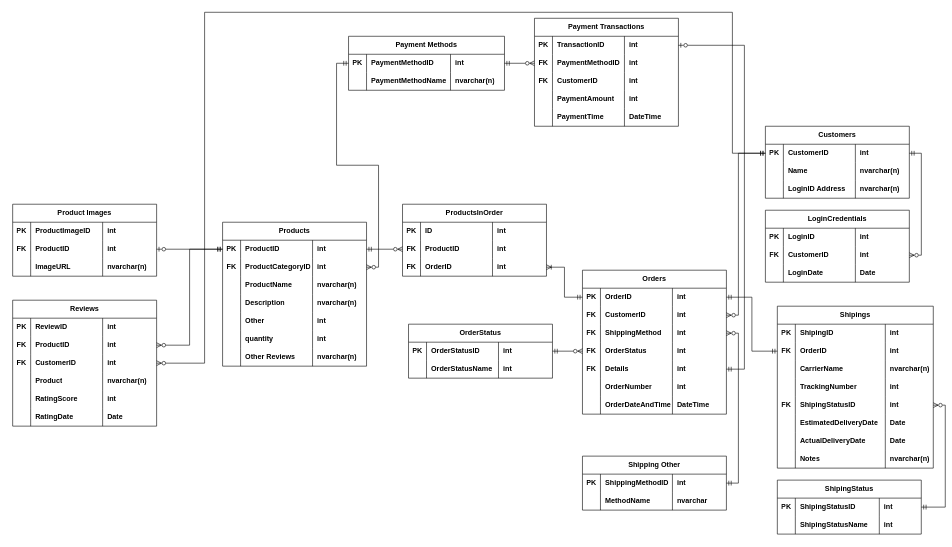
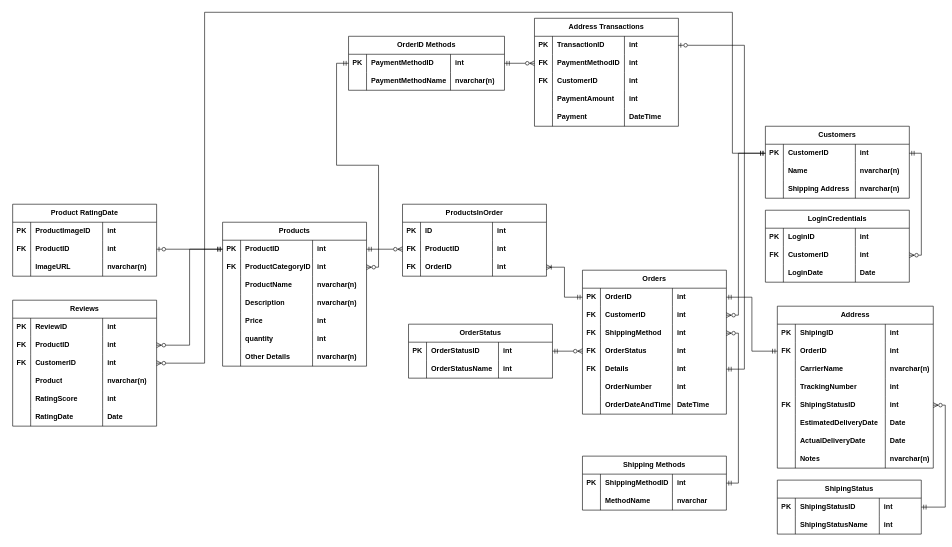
node "Payment Transactions": label "Payment Transactions" -> "Address Transactions"
node "Payment Methods": label "Payment Methods" -> "OrderID Methods"
node "PaymentTime": label "PaymentTime" -> "Payment"
node "LoginID Address": label "LoginID Address" -> "Shipping Address"
node "Product Images": label "Product Images" -> "Product RatingDate"
node "Shipings": label "Shipings" -> "Address"
node "Other": label "Other" -> "Price"
node "Other Reviews": label "Other Reviews" -> "Other Details"
node "Shipping Other": label "Shipping Other" -> "Shipping Methods"
